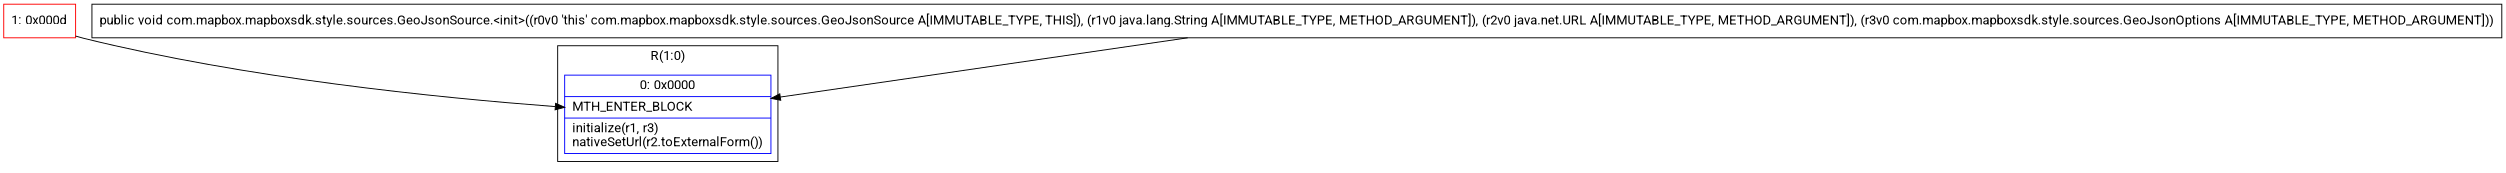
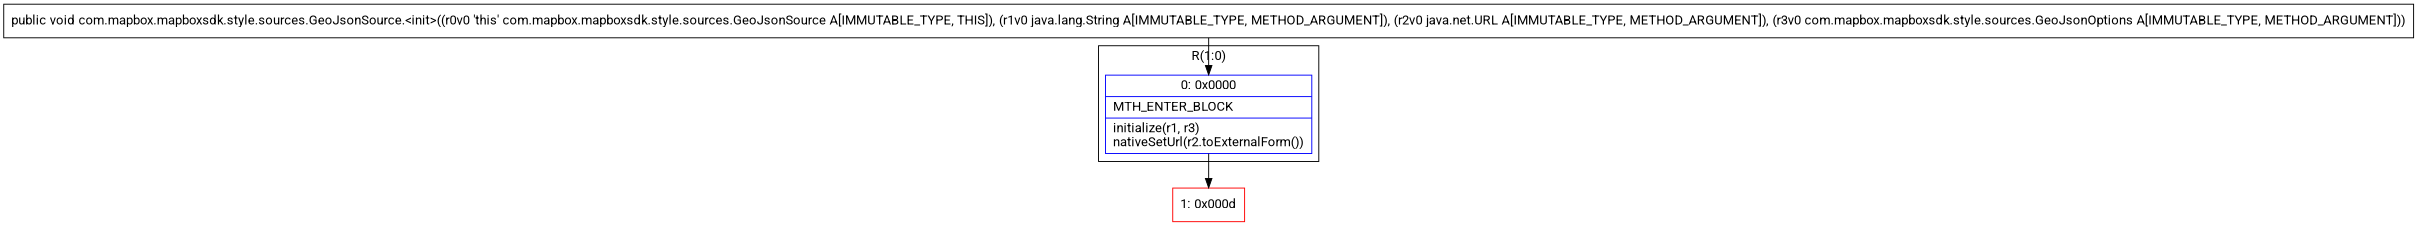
edge "1: 0x000d" -> "0: 0x0000": reversed
